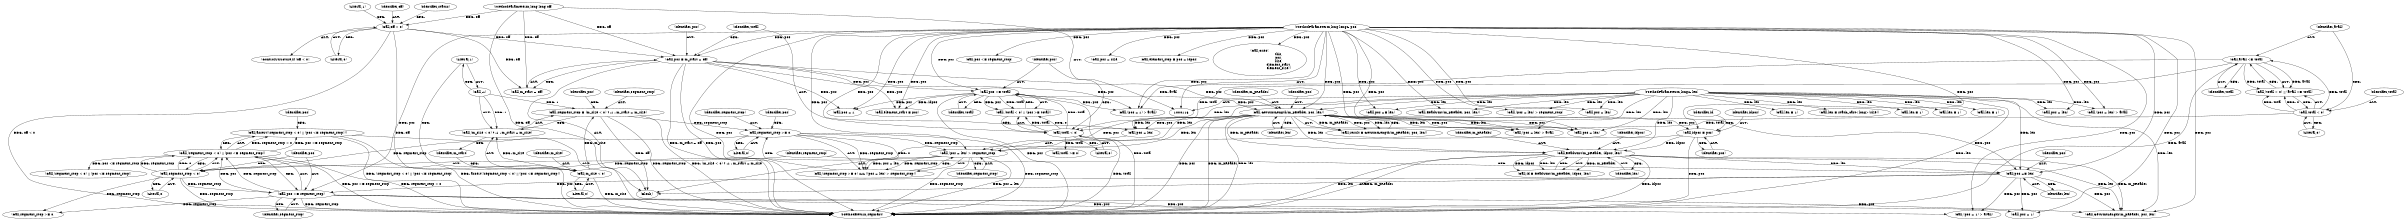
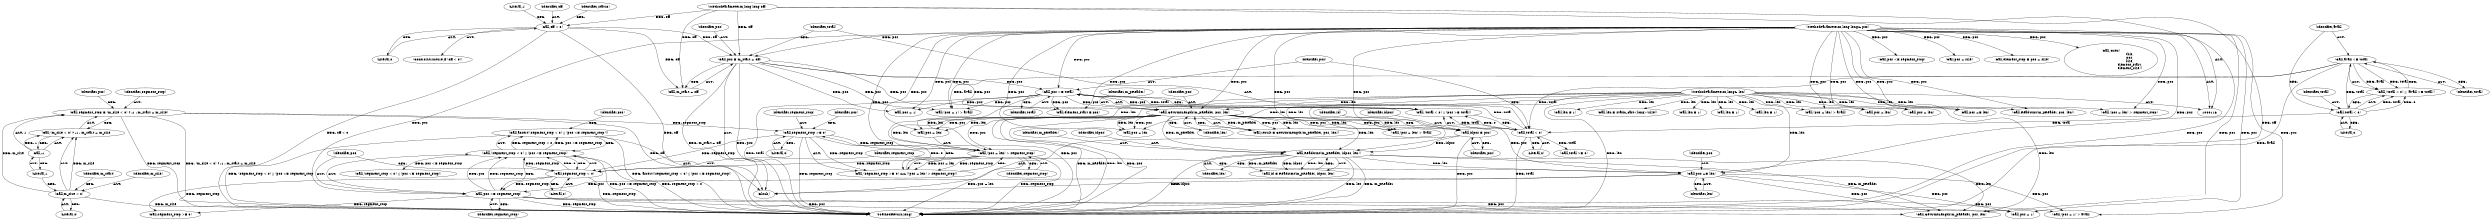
node "(Call,element_stop = pos + idpos)": label "(Call,element_stop = pos + idpos)" -> "(Call,element_stop = pos + size)"
edge "(Call,-1)" -> "(Call,segment_stop = (m_size < 0) ? -1 : m_start + m_size)": label "DDG: 1" -> "AST: 1"
edge "(Call,pos >= total)" -> "(Call,element_start = pos)": label "DDG: idpos" -> "DDG: pos"
edge "(Call,(m_size < 0) ? -1 : m_start + m_size)" -> "(Identifier,m_start)": now "(Call,(m_size < 0) ? -1 : m_start + m_size)" -> "(Call,-1)"
node "(MethodReturn,segment)": label "(MethodReturn,segment)" -> "(MethodReturn,long)"
